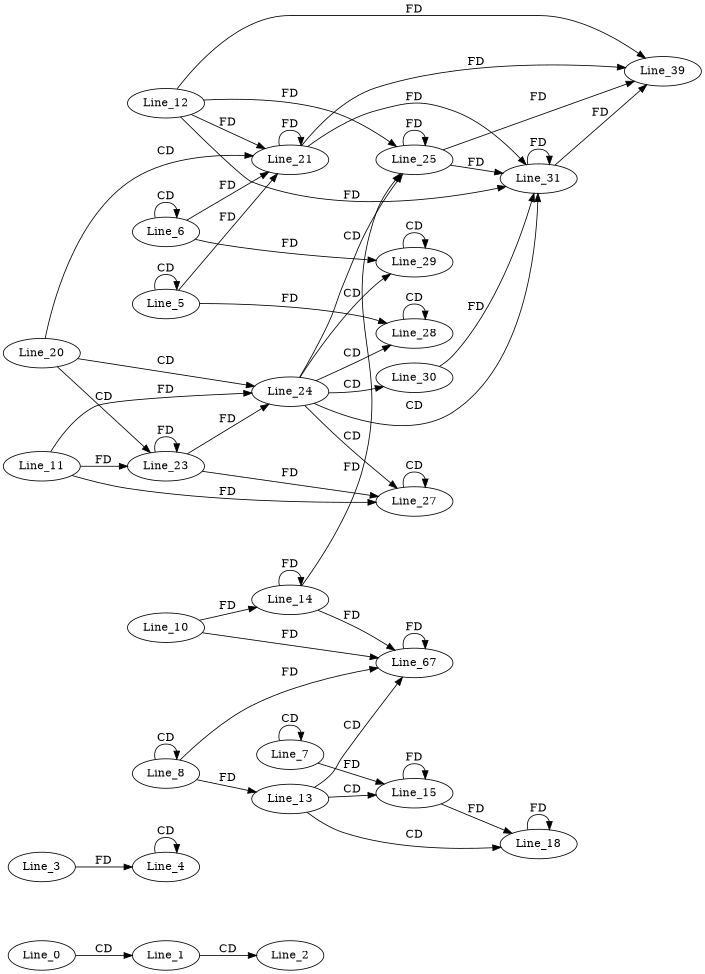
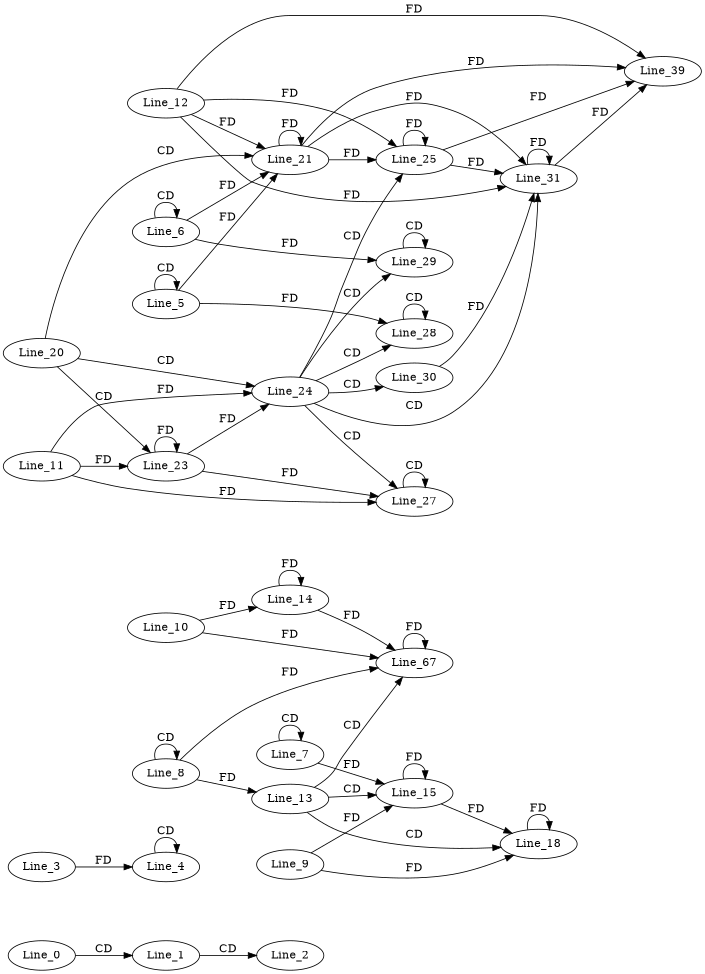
edge "Line_14" -> "Line_25": now "Line_21" -> "Line_25"
node "Line_9": added
